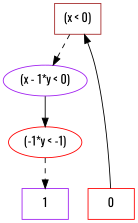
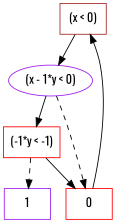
edge "(x < 0)" -> "(x - 1*y < 0)": style dashed -> solid
edge "(x - 1*y < 0)" -> "0": added
node "(-1*y < -1)": shape ellipse -> box
edge "(-1*y < -1)" -> "0": added
